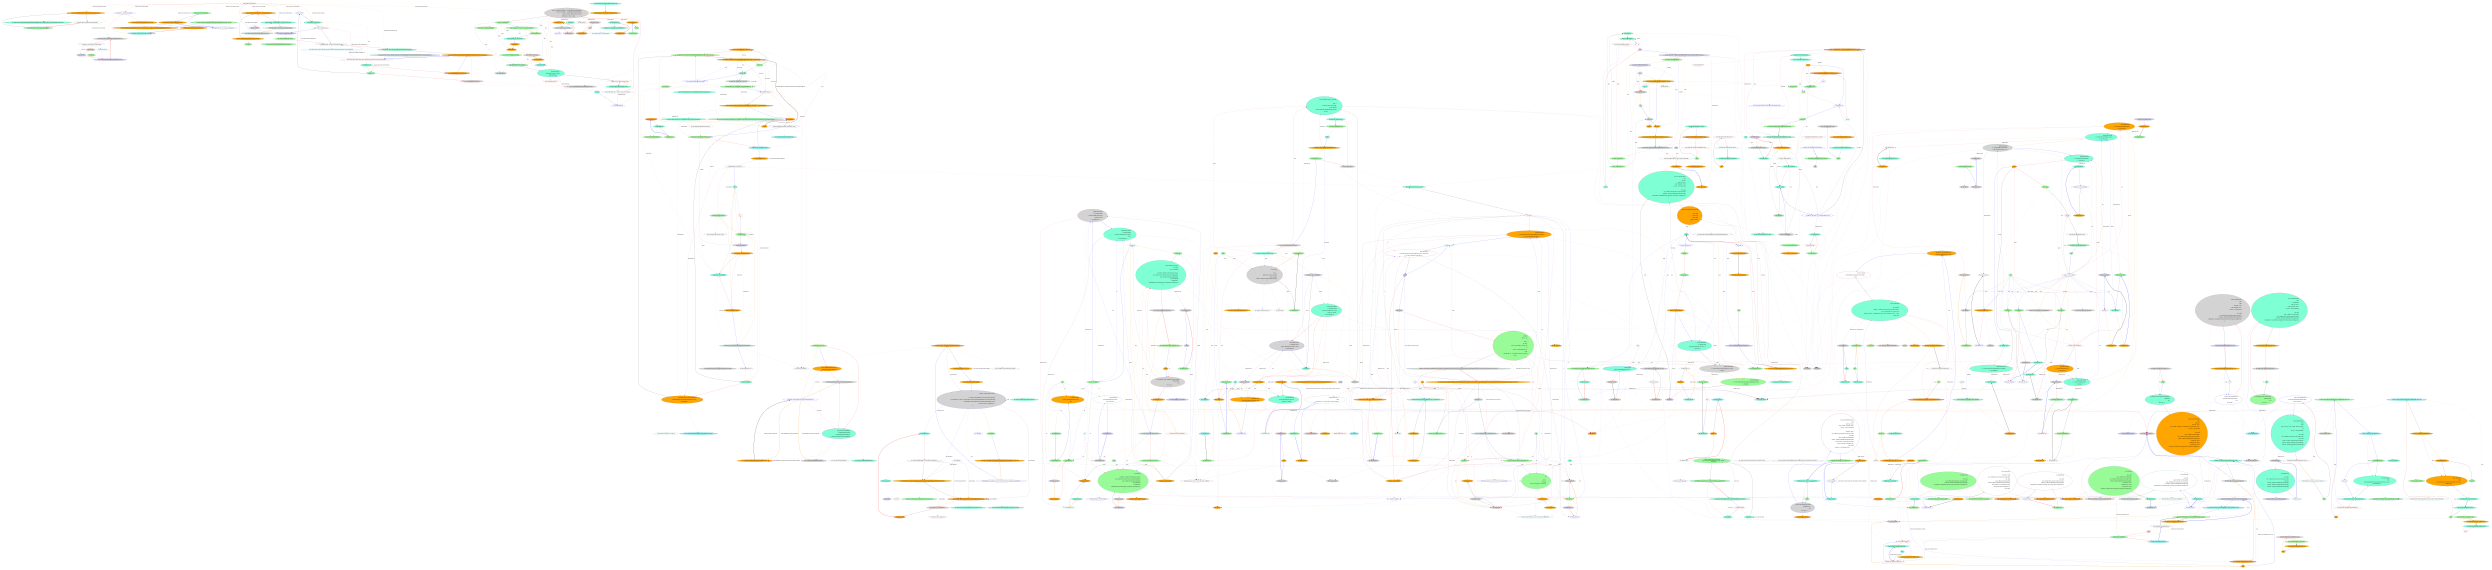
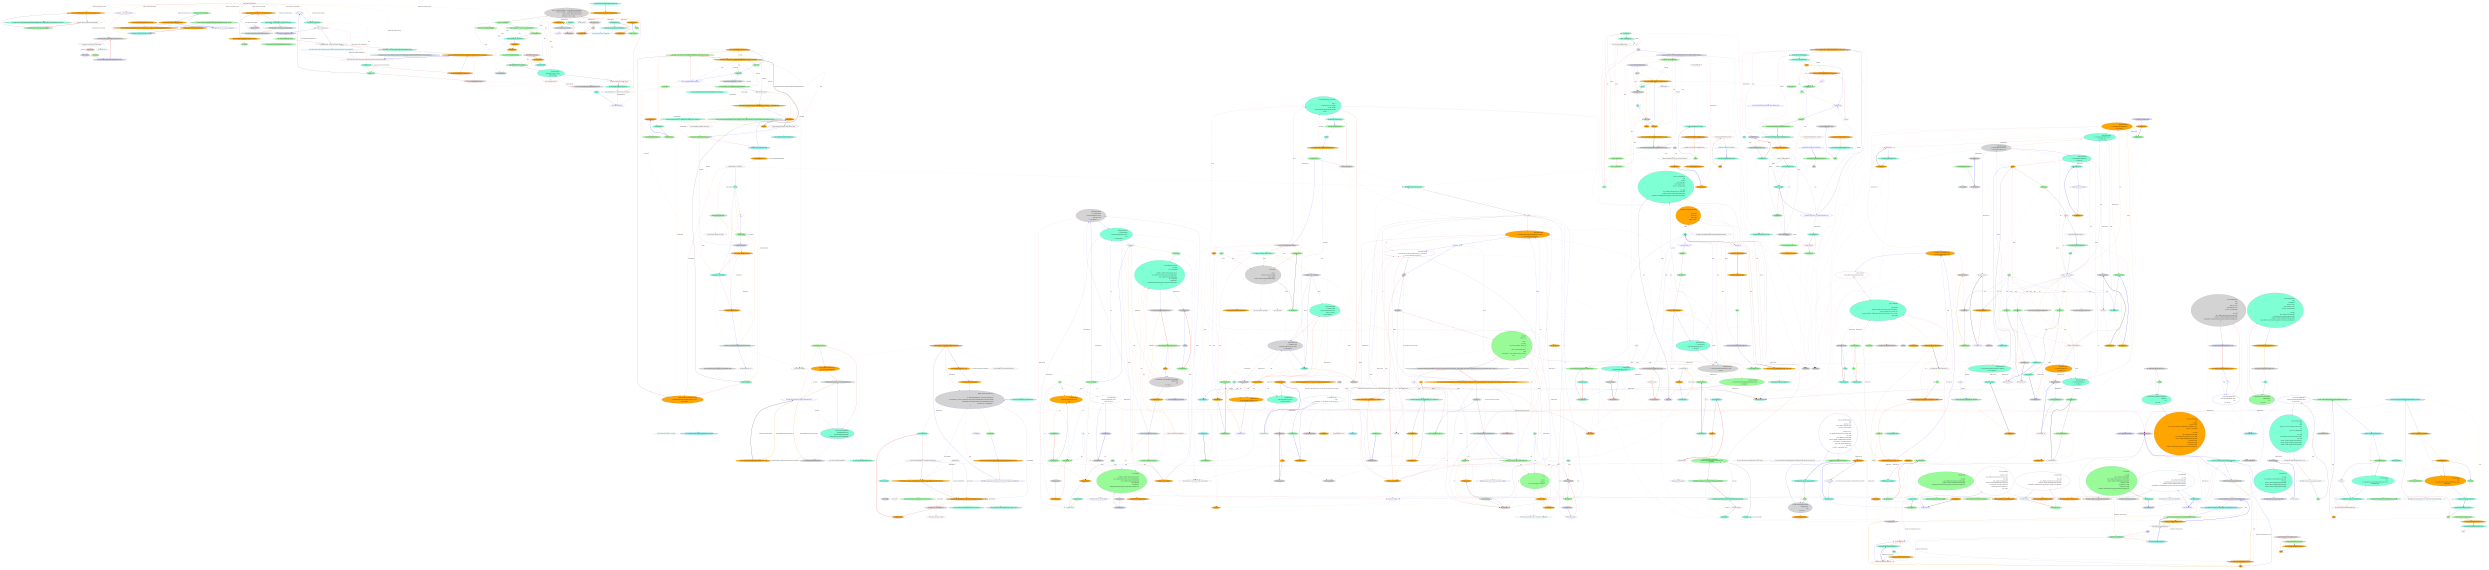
edge "id" -> "!jobs.ContainsKey(id)": label "genericArguments" -> "id"
